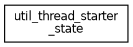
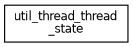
node "util_thread_starter _state": label "util_thread_starter _state" -> "util_thread_thread _state"
